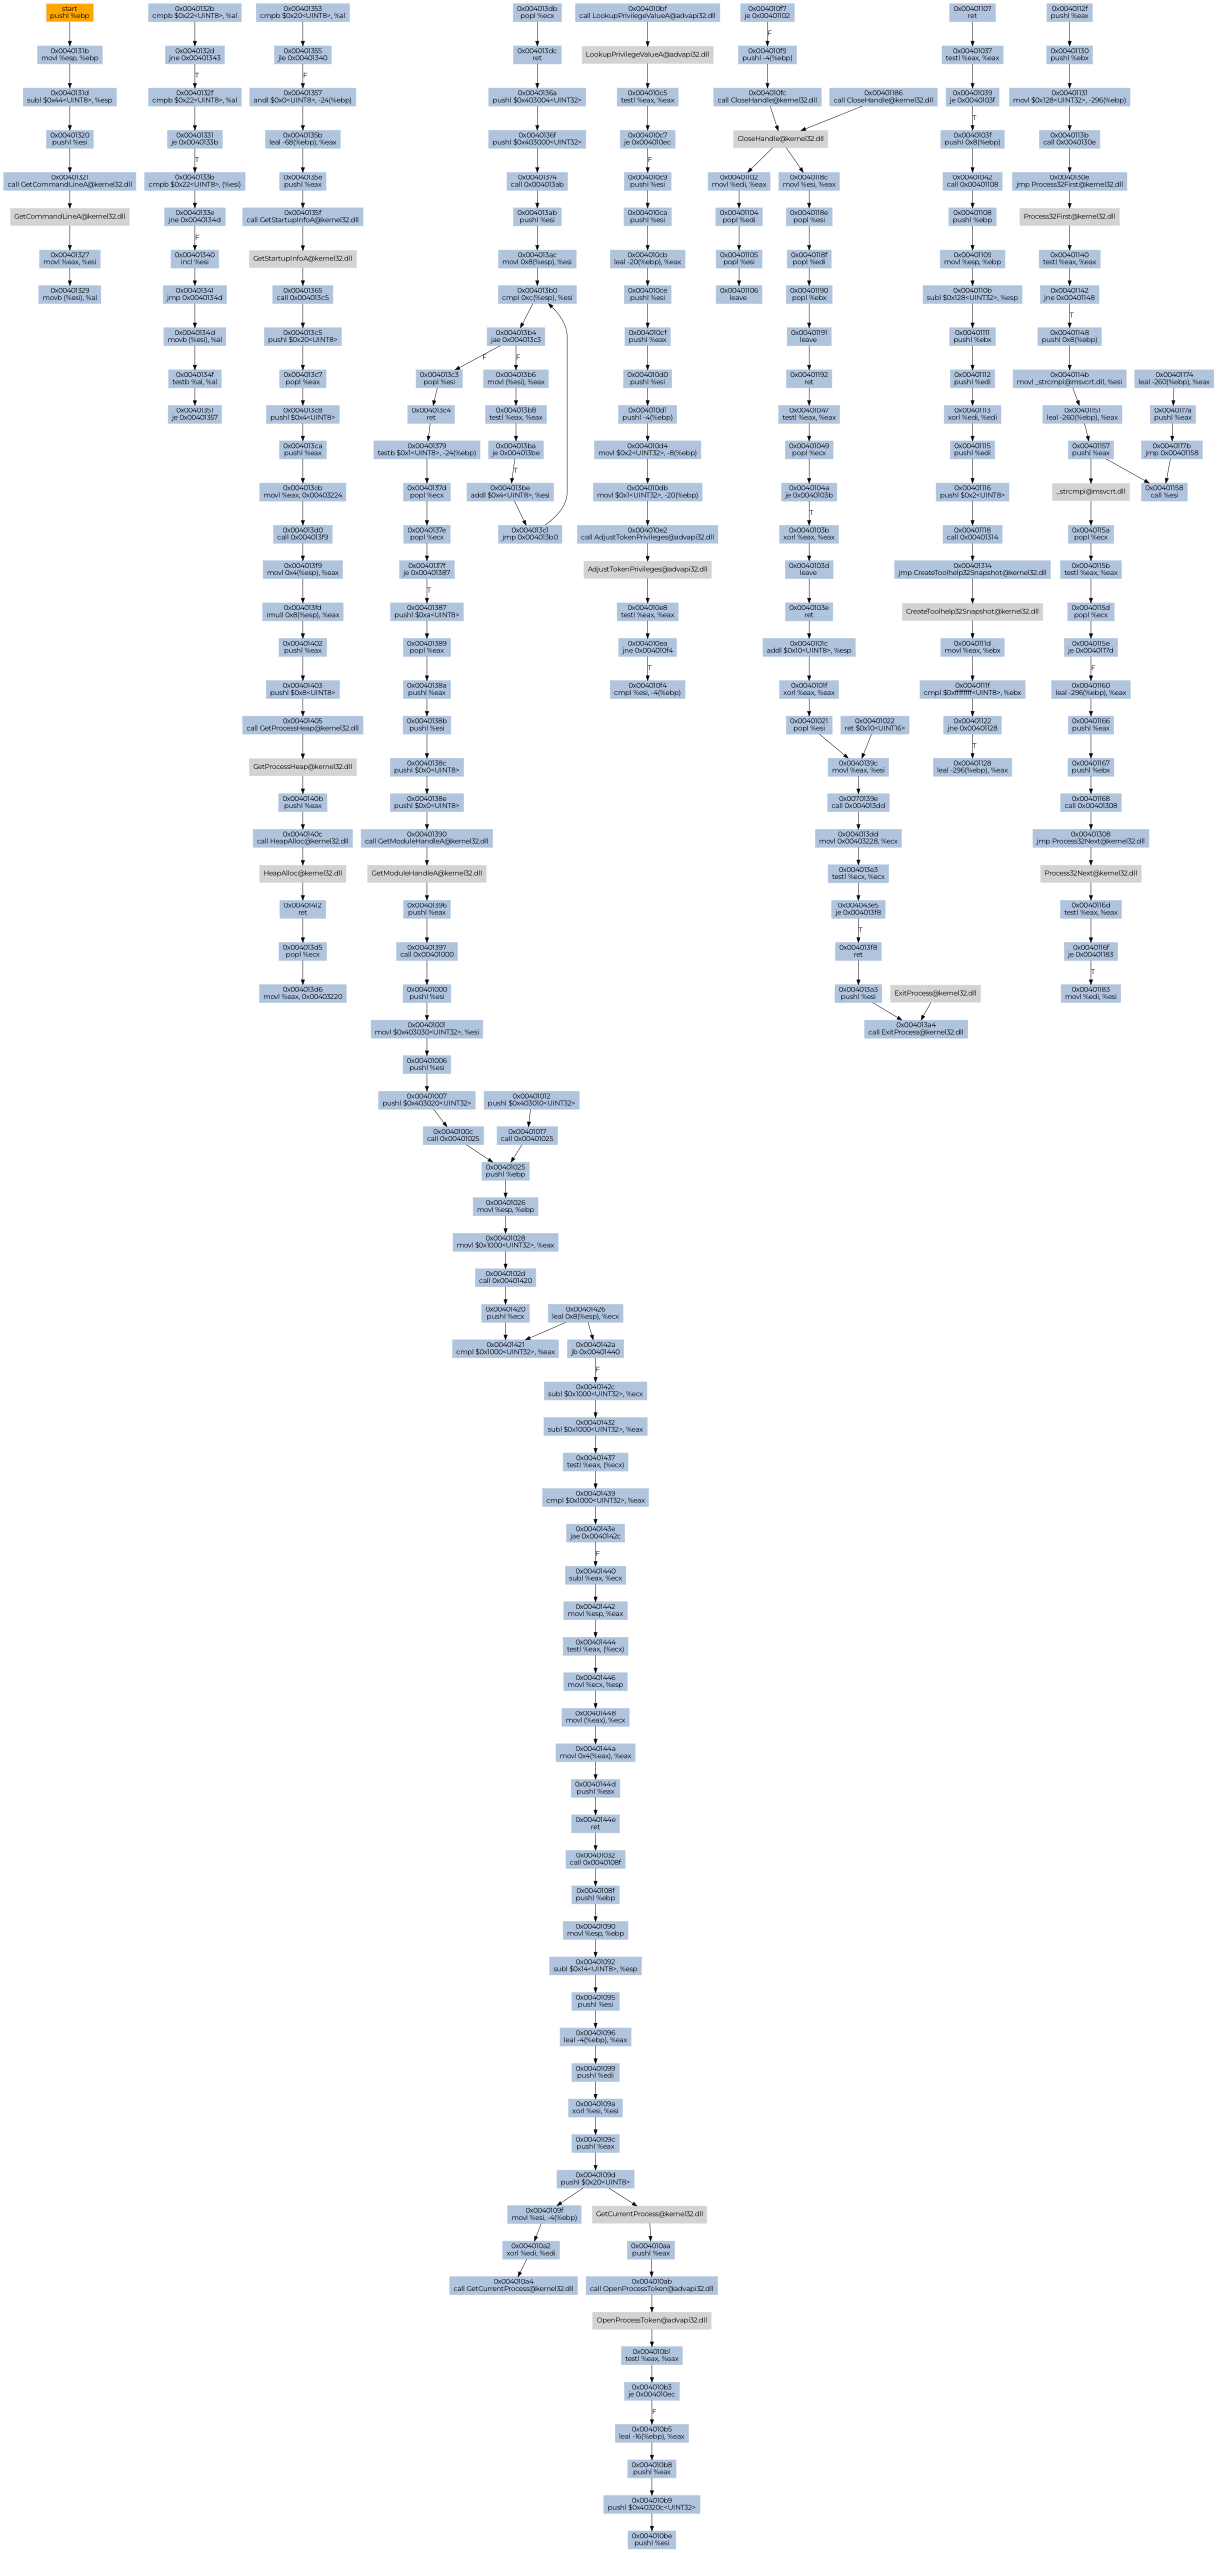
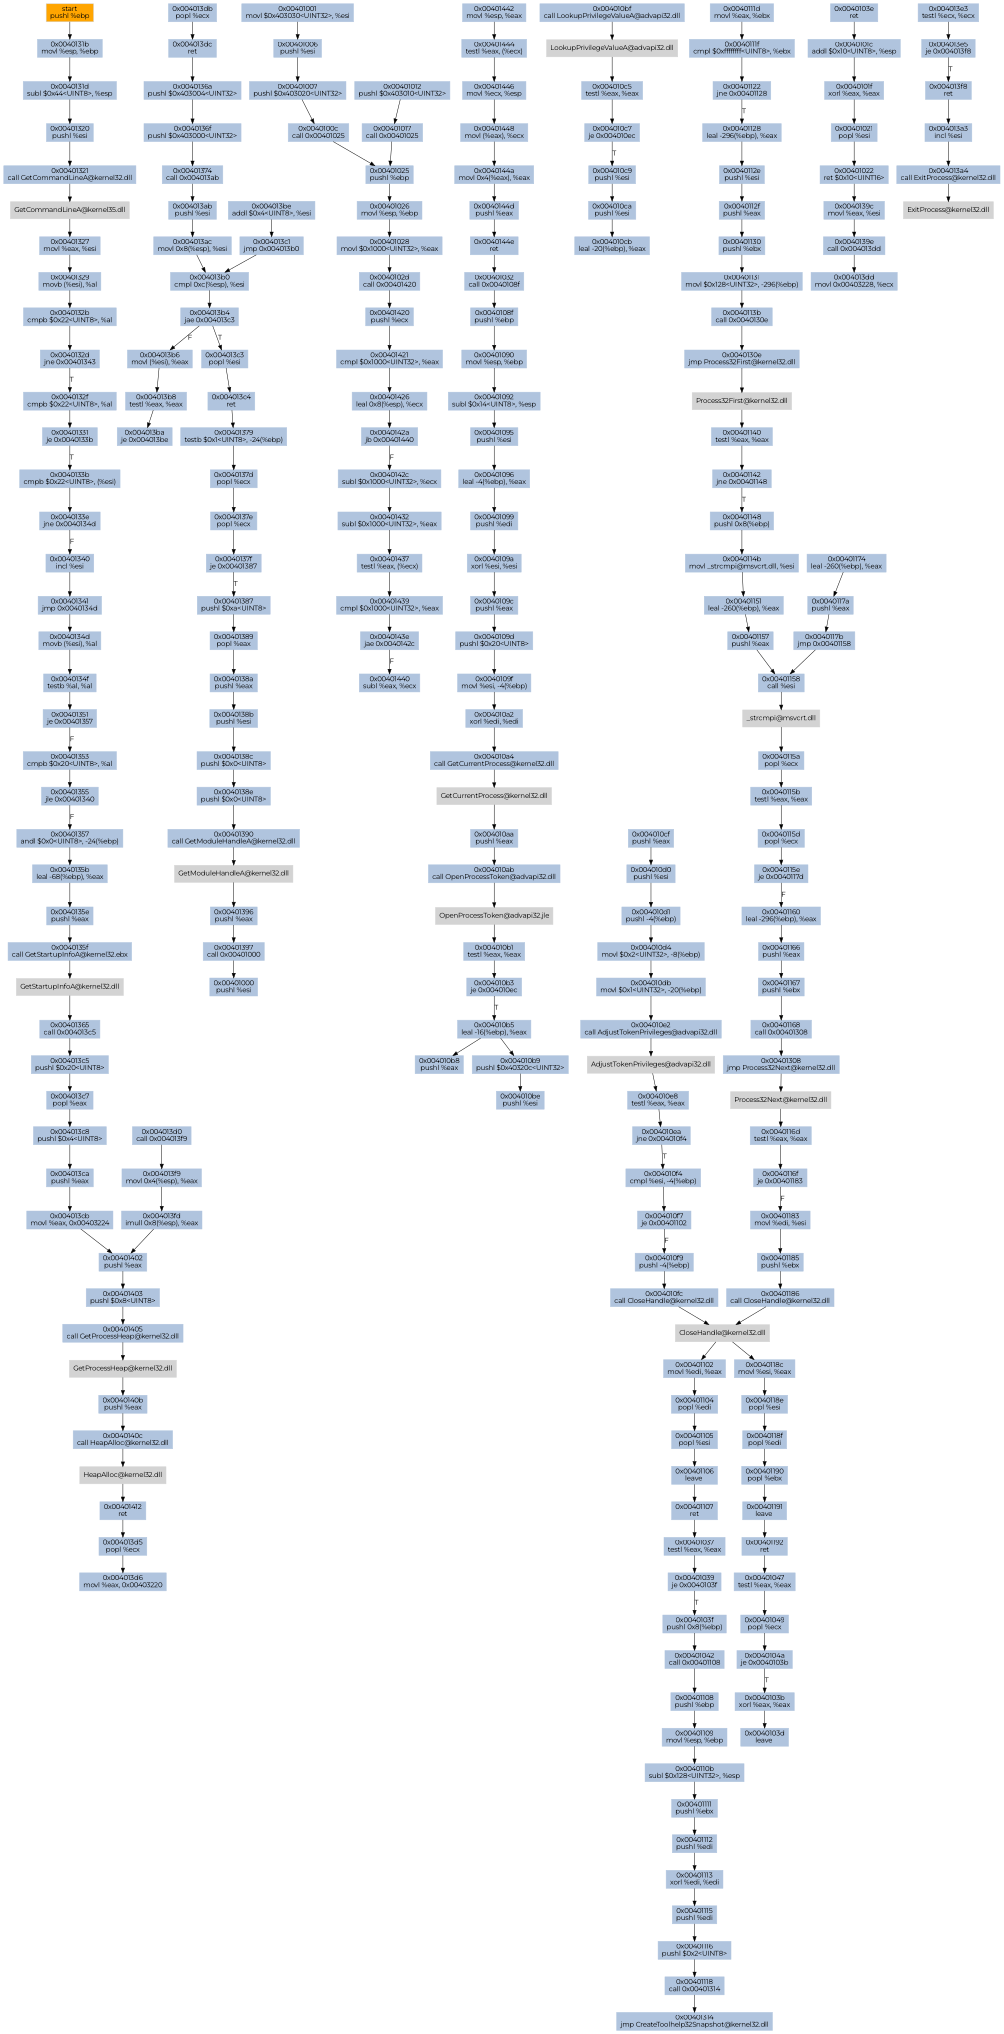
edge "0x004010c7 je 0x004010ec" -> "0x004010c9 pushl %esi": label "F" -> "T"
node "0x0040112e pushl %esi": added
node "GetCommandLineA@kernel32.dll": label "GetCommandLineA@kernel32.dll" -> "GetCommandLineA@kernel35.dll"
node "0x0040135f call GetStartupInfoA@kernel32.dll": label "0x0040135f call GetStartupInfoA@kernel32.dll" -> "0x0040135f call GetStartupInfoA@kernel32.ebx"
node "0x004010ce pushl %esi": removed
edge "0x00401329 movb (%esi), %al" -> "0x0040132b cmpb $0x22<UINT8>, %al": added
edge "0x004013b4 jae 0x004013c3" -> "0x004013c3 popl %esi": label "F" -> "T"
edge "0x004013ba je 0x004013be" -> "0x004013be addl $0x4<UINT8>, %esi": removed, label "T"
edge "0x00401157 pushl %eax" -> "_strcmpi@msvcrt.dll": now "0x00401158 call %esi" -> "_strcmpi@msvcrt.dll"
edge "0x004013cb movl %eax, 0x00403224" -> "0x004013d0 call 0x004013f9": now "0x004013cb movl %eax, 0x00403224" -> "0x00401402 pushl %eax"
edge "0x0040103d leave" -> "0x0040103e ret": removed
node "CreateToolhelp32Snapshot@kernel32.dll": removed
edge "0x00401351 je 0x00401357" -> "0x00401353 cmpb $0x20<UINT8>, %al": added, label "F"
edge "0x00401021 popl %esi" -> "0x0040139c movl %eax, %esi": now "0x00401021 popl %esi" -> "0x00401022 ret $0x10<UINT16>"
node "0x0070139e call 0x004013dd": label "0x0070139e call 0x004013dd" -> "0x0040139e call 0x004013dd"
edge "0x004013dd movl 0x00403228, %ecx" -> "0x004013e3 testl %ecx, %ecx": removed
node "0x004043e5 je 0x004013f8": label "0x004043e5 je 0x004013f8" -> "0x004013e5 je 0x004013f8"
edge "0x0040116f je 0x00401183" -> "0x00401183 movl %edi, %esi": label "T" -> "F"
node "0x004013a3 pushl %esi": label "0x004013a3 pushl %esi" -> "0x004013a3 incl %esi"
edge "0x00401000 pushl %esi" -> "0x00401001 movl $0x403030<UINT32>, %esi": removed
edge "ExitProcess@kernel32.dll" -> "0x004013a4 call ExitProcess@kernel32.dll": reversed
edge "0x004010f4 cmpl %esi, -4(%ebp)" -> "0x004010f7 je 0x00401102": added
node "0x00401185 pushl %ebx": added
edge "0x00401426 leal 0x8(%esp), %ecx" -> "0x00401421 cmpl $0x1000<UINT32>, %eax": reversed
edge "0x00401106 leave" -> "0x00401107 ret": added
edge "0x00401440 subl %eax, %ecx" -> "0x00401442 movl %esp, %eax": removed
edge "0x0040109d pushl $0x20<UINT8>" -> "GetCurrentProcess@kernel32.dll": now "0x004010a4 call GetCurrentProcess@kernel32.dll" -> "GetCurrentProcess@kernel32.dll"
node "OpenProcessToken@advapi32.dll": label "OpenProcessToken@advapi32.dll" -> "OpenProcessToken@advapi32.jle"
edge "0x004010b3 je 0x004010ec" -> "0x004010b5 leal -16(%ebp), %eax": label "F" -> "T"
edge "0x004010b8 pushl %eax" -> "0x004010b9 pushl $0x40320c<UINT32>": now "0x004010b5 leal -16(%ebp), %eax" -> "0x004010b9 pushl $0x40320c<UINT32>"
